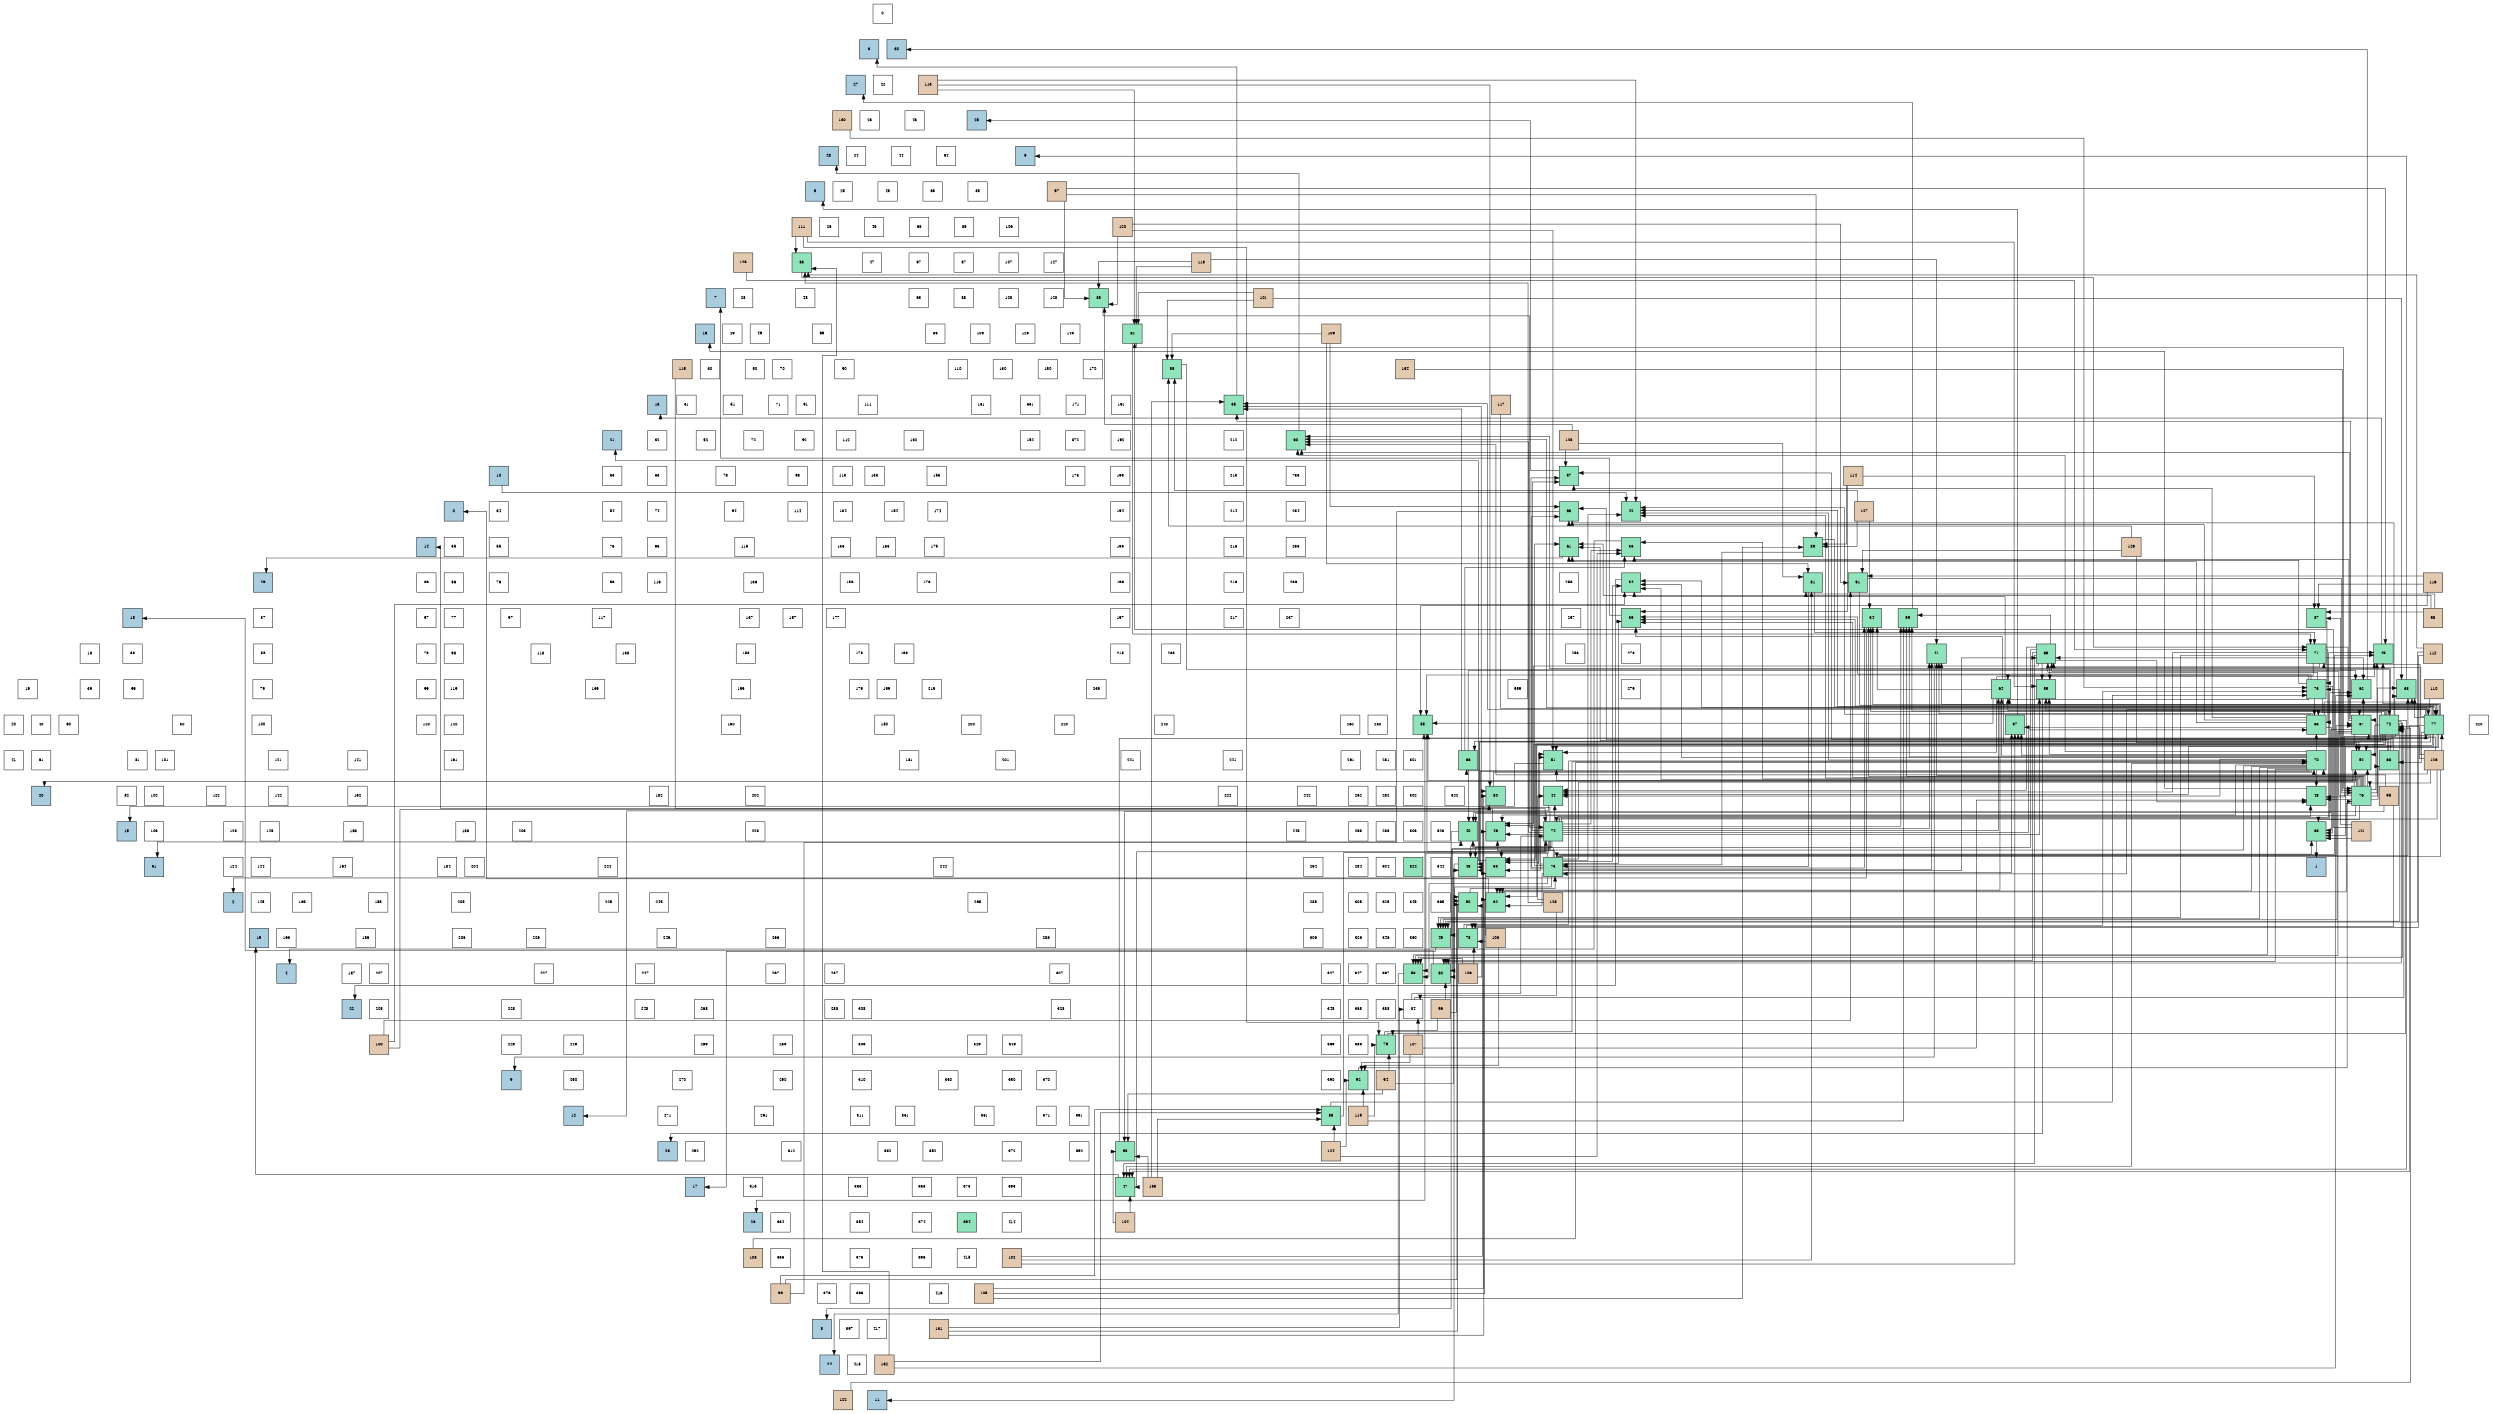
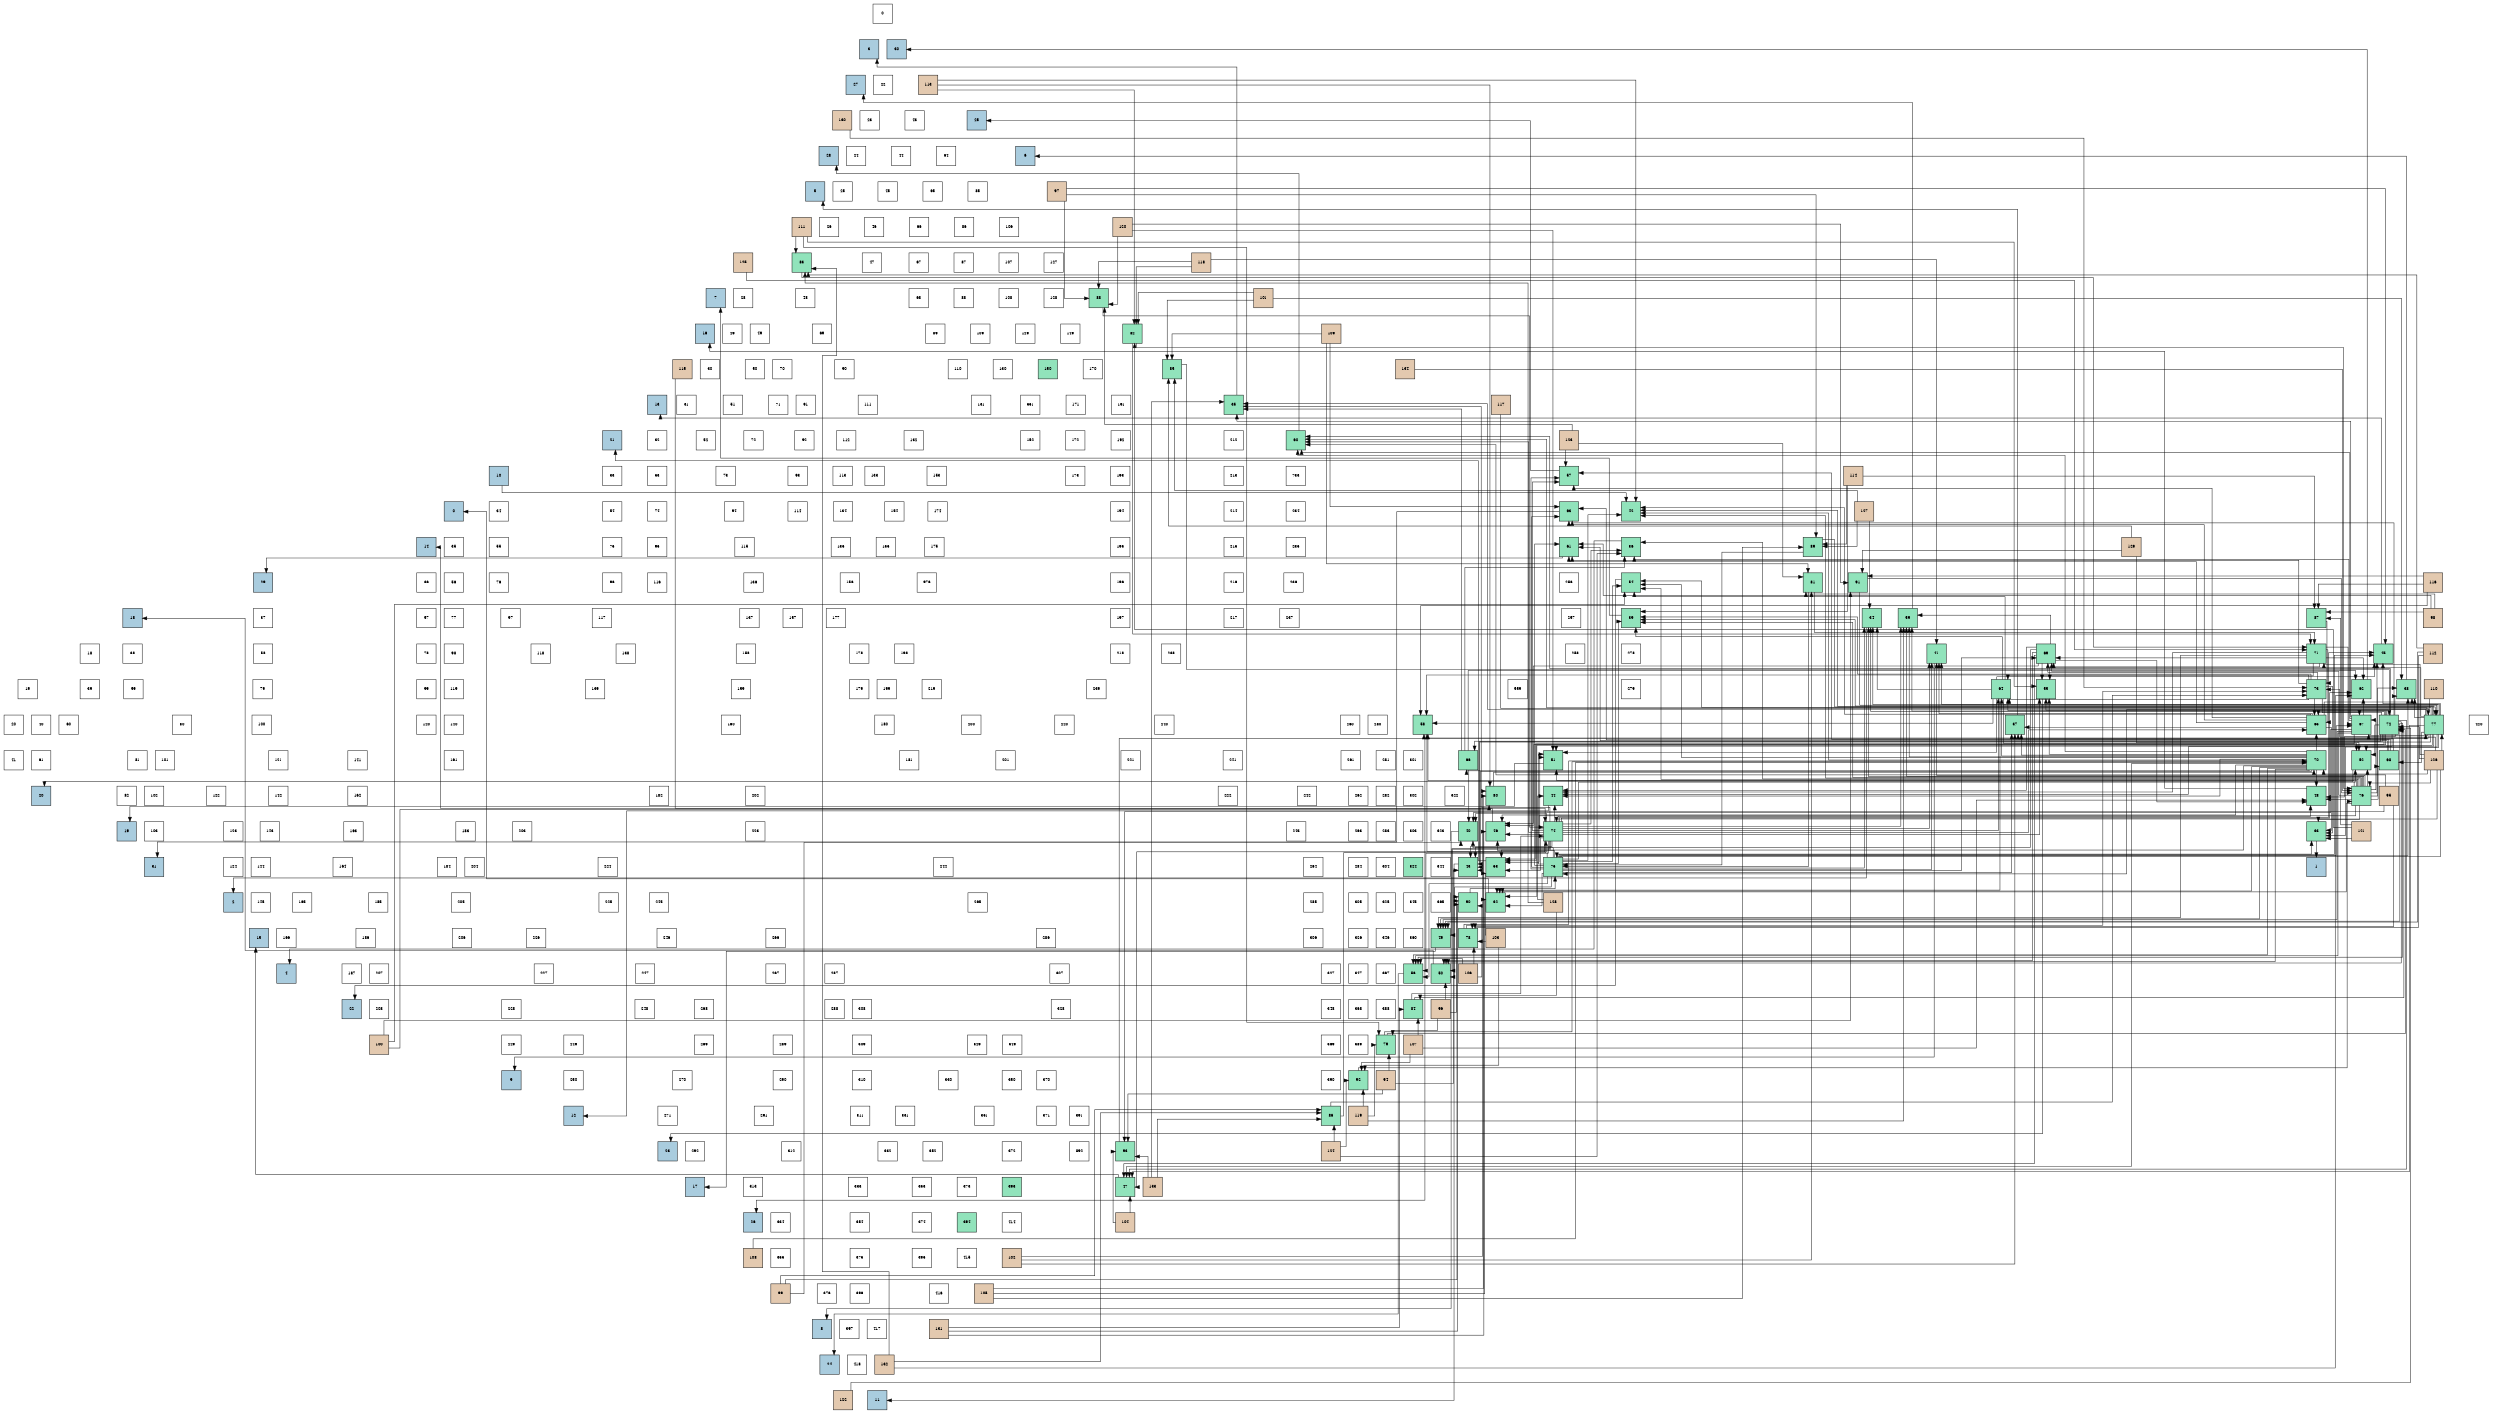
node "150": fillcolor #ffffff -> #91e3bb
node "872": label "872" -> "172"
node "176": label "176" -> "976"
node "84": fillcolor #ffffff -> #91e3bb
node "393": fillcolor #ffffff -> #91e3bb
